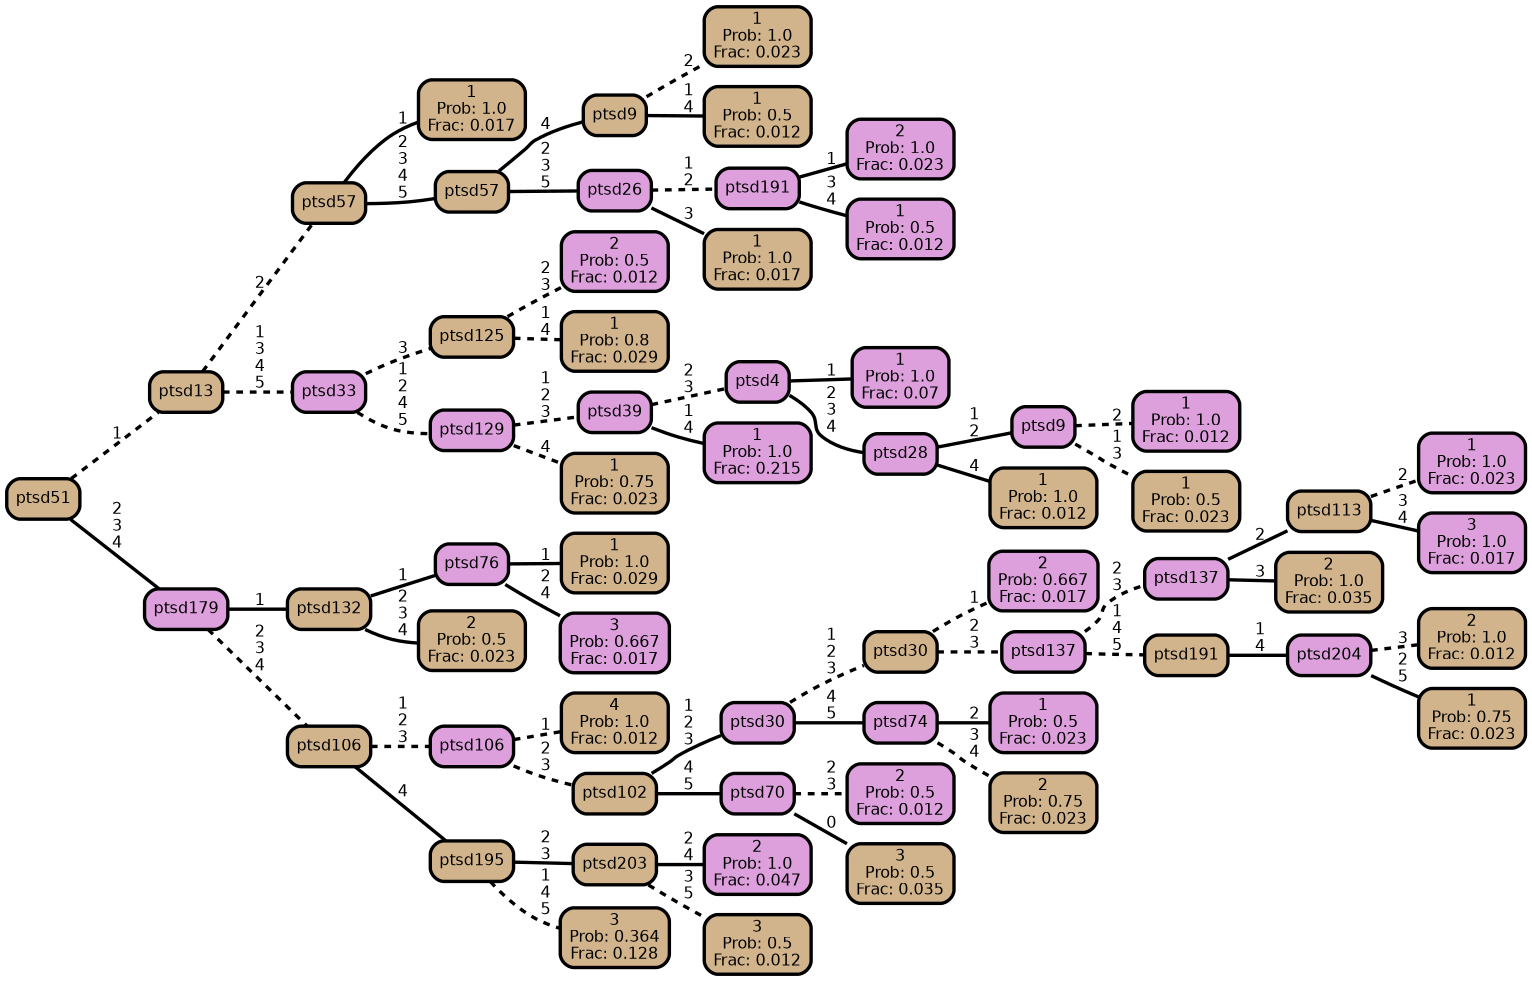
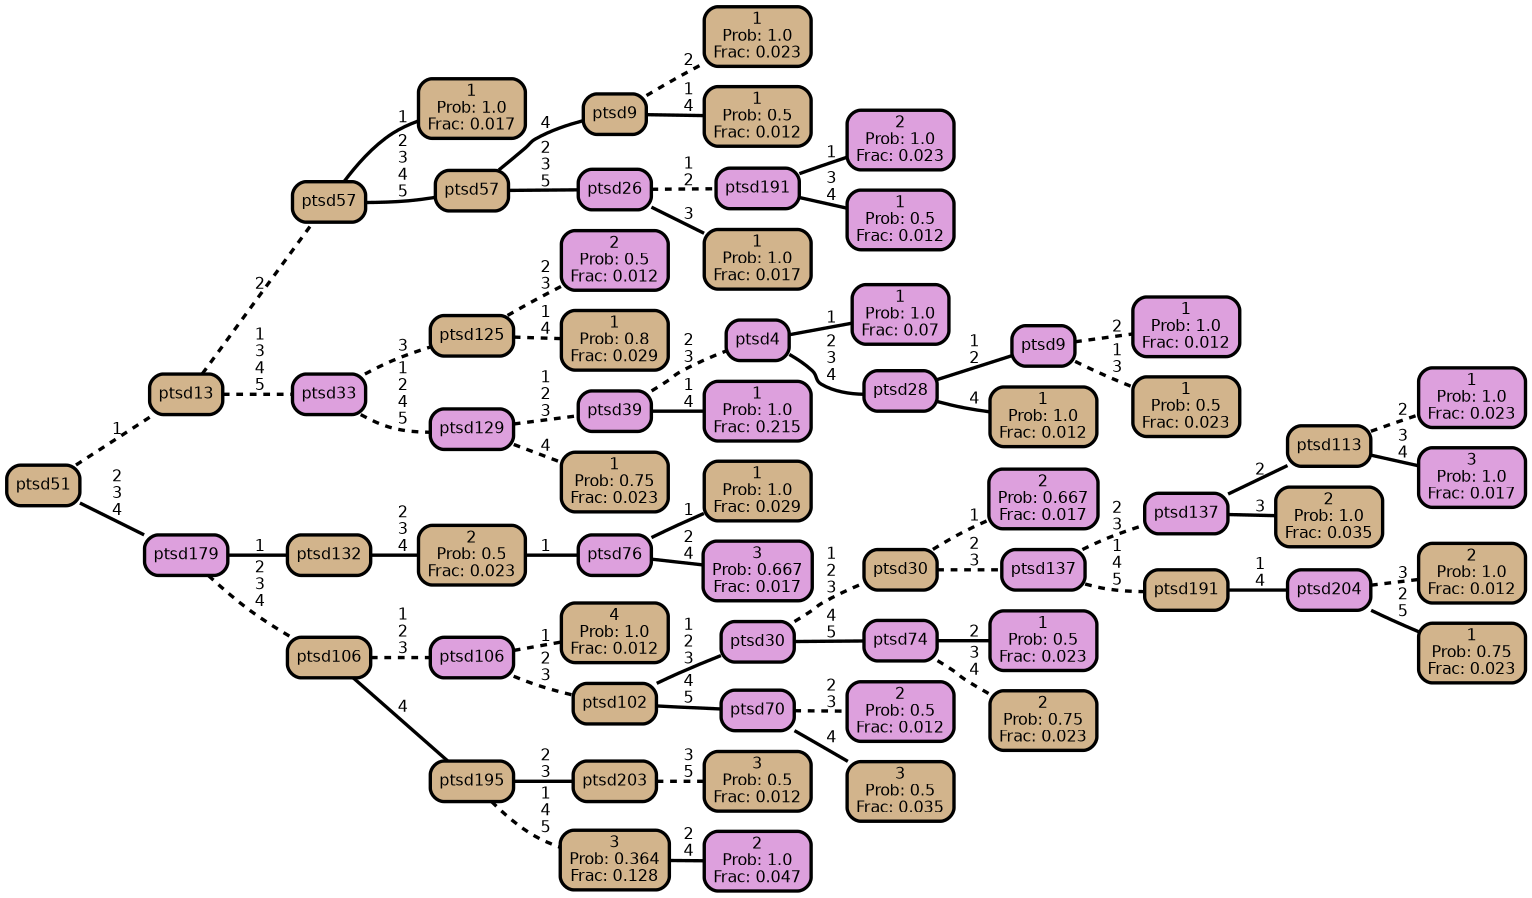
edge "ptsd76" -- "ptsd132": now "ptsd76" -- "2 Prob: 0.5 Frac: 0.023"
edge "ptsd70" -- "3 Prob: 0.5 Frac: 0.035": label " 0" -> " 4"
edge "ptsd203" -- "2 Prob: 1.0 Frac: 0.047": now "3 Prob: 0.364 Frac: 0.128" -- "2 Prob: 1.0 Frac: 0.047"
